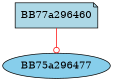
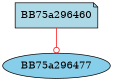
node "BB77a296460": label "BB77a296460" -> "BB75a296460"
